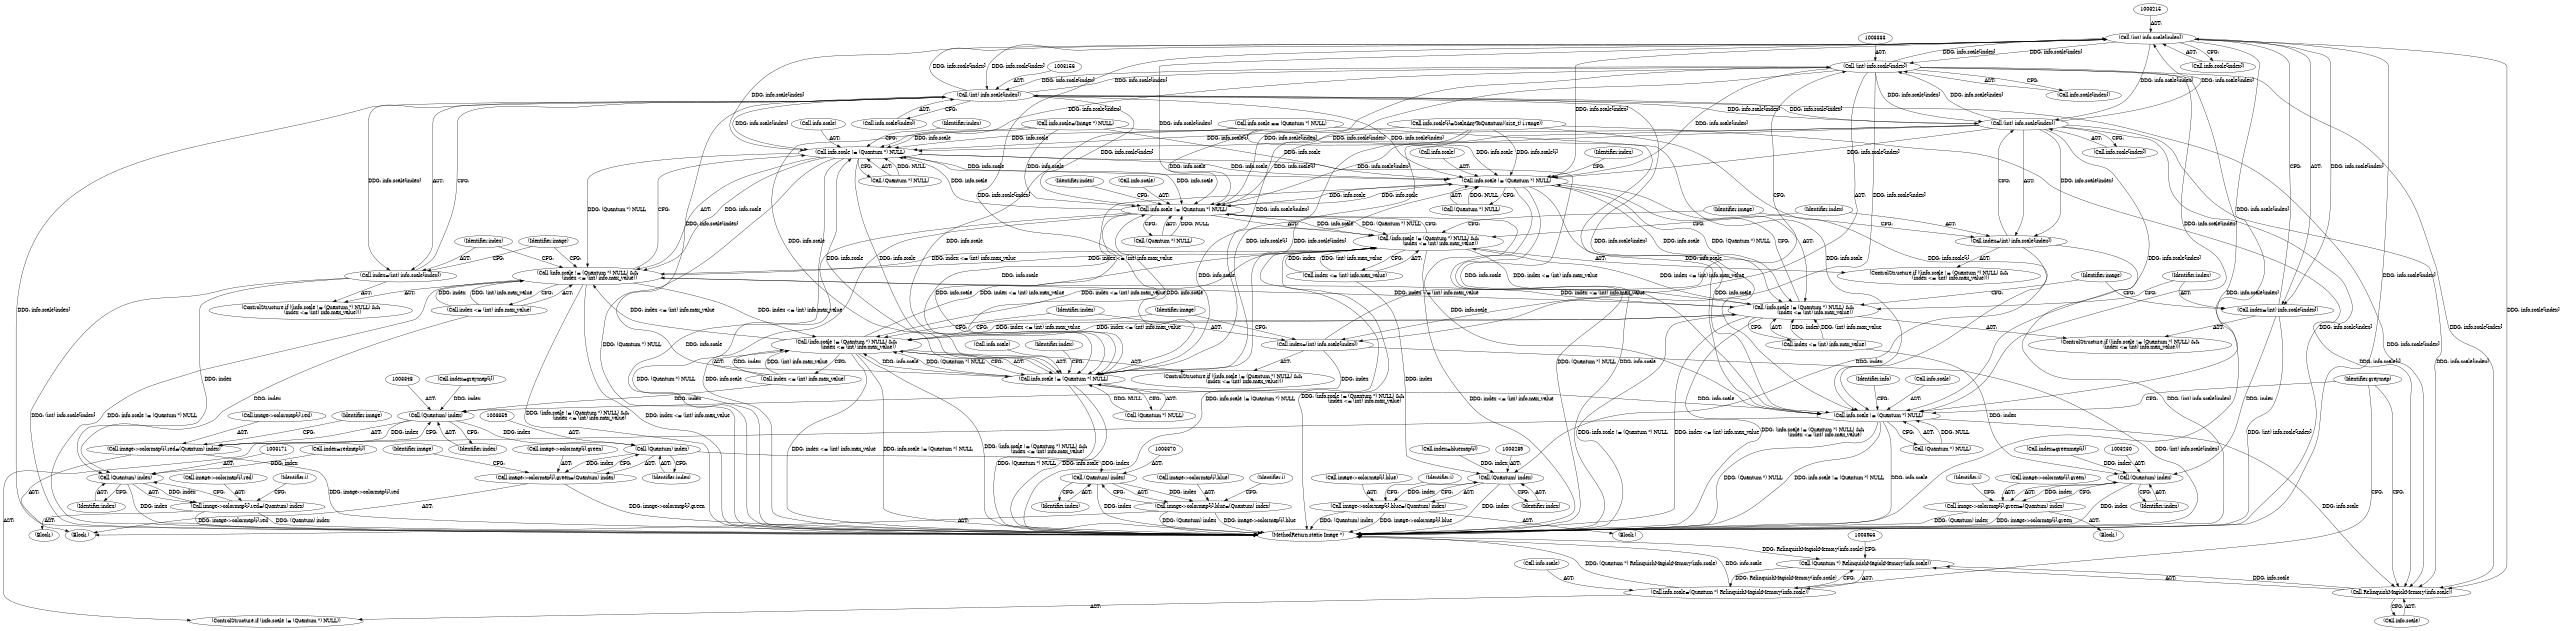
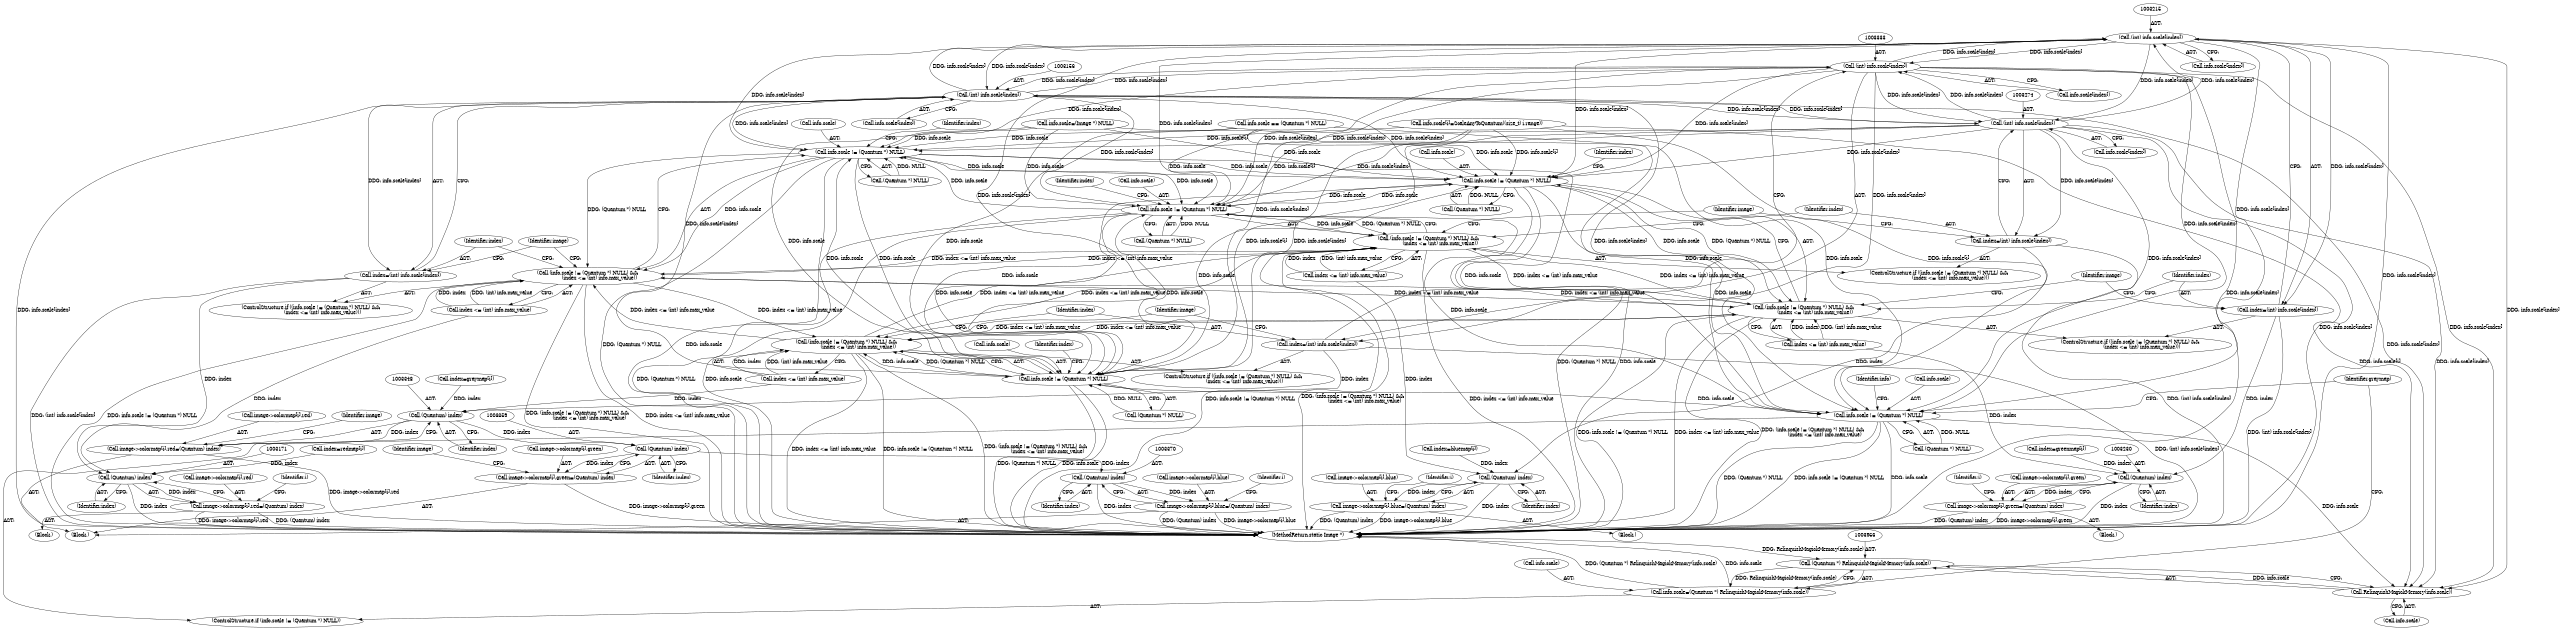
node "1003274": added
node "1003289": removed
edge "(Identifier,graymap)" -> "(Call,RelinquishMagickMemory(info.scale))": now "(Call,(Quantum *) RelinquishMagickMemory(info.scale))" -> "(Call,RelinquishMagickMemory(info.scale))"
edge "1003956" -> "(Call,(Quantum *) RelinquishMagickMemory(info.scale))": label "CFG: " -> "AST: "
